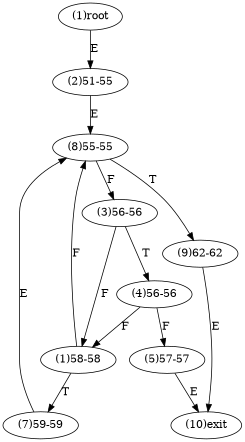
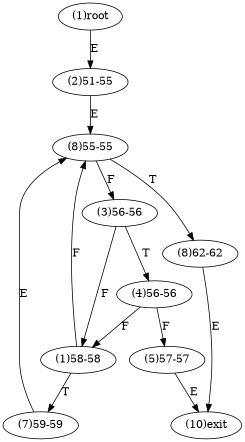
node "(9)62-62": label "(9)62-62" -> "(8)62-62"
